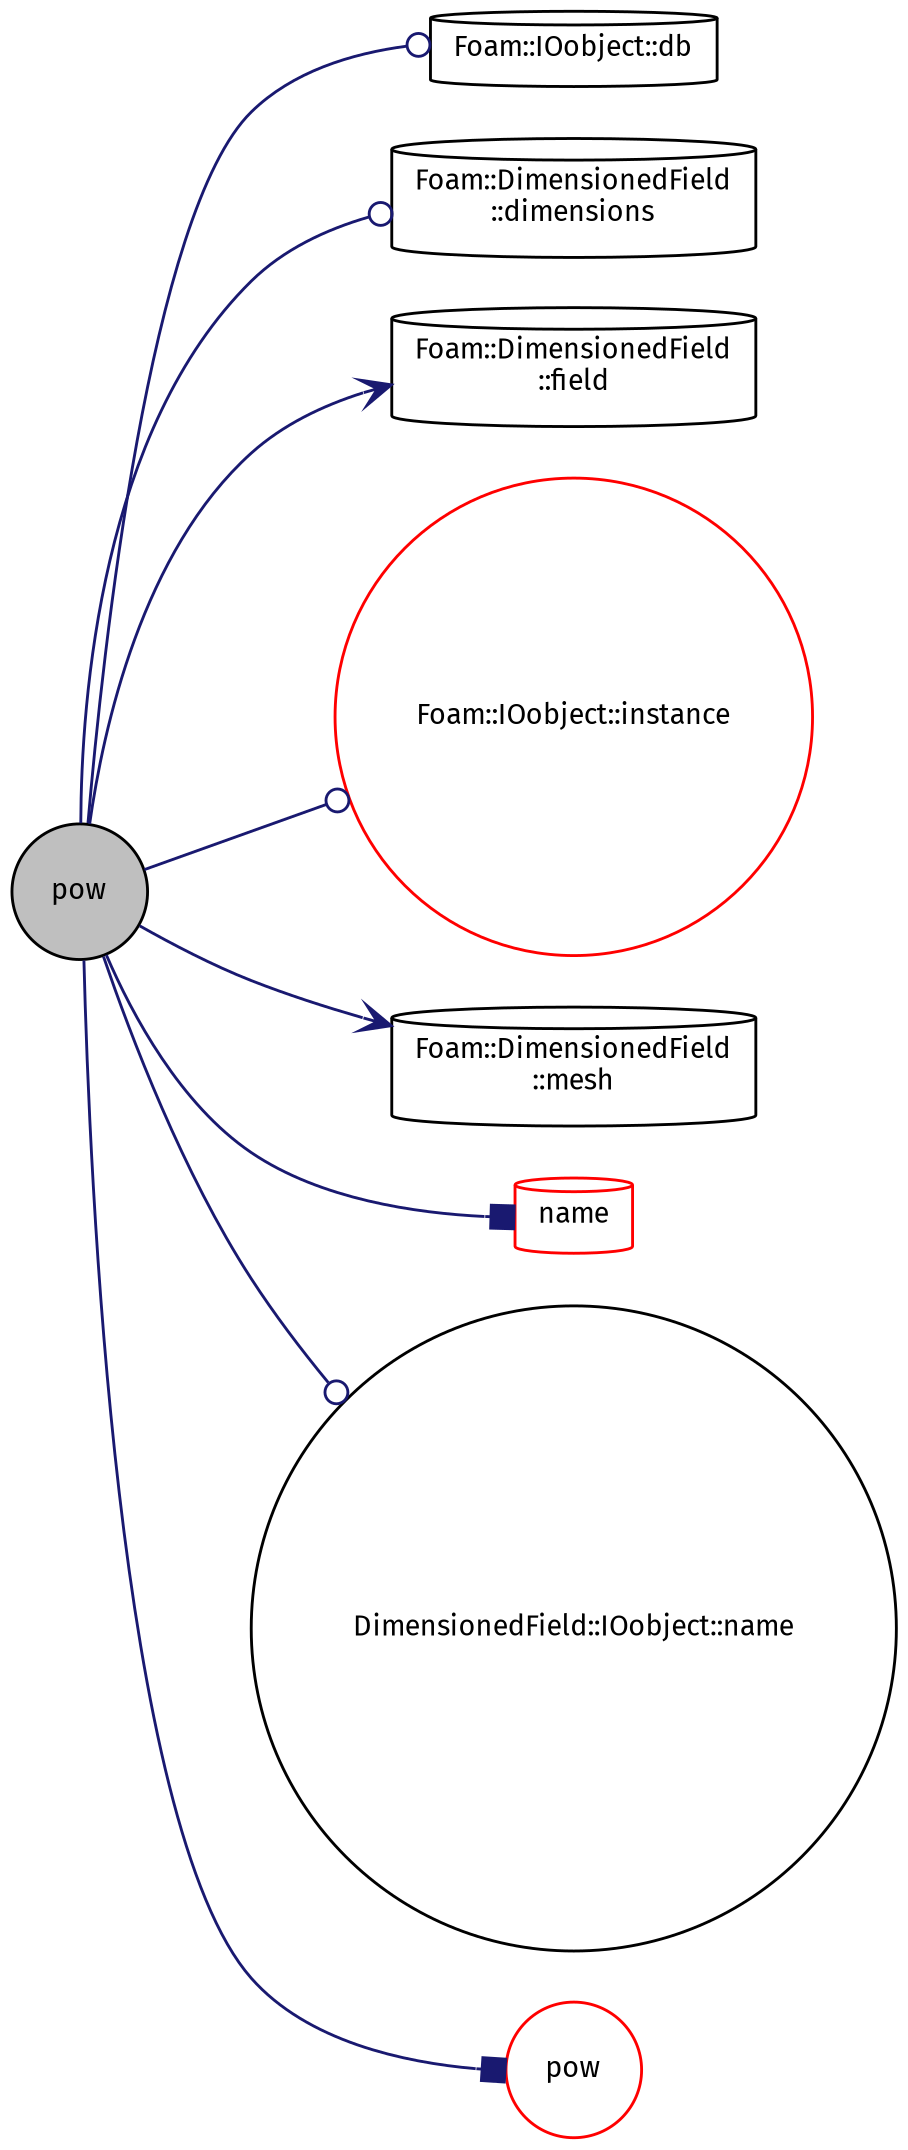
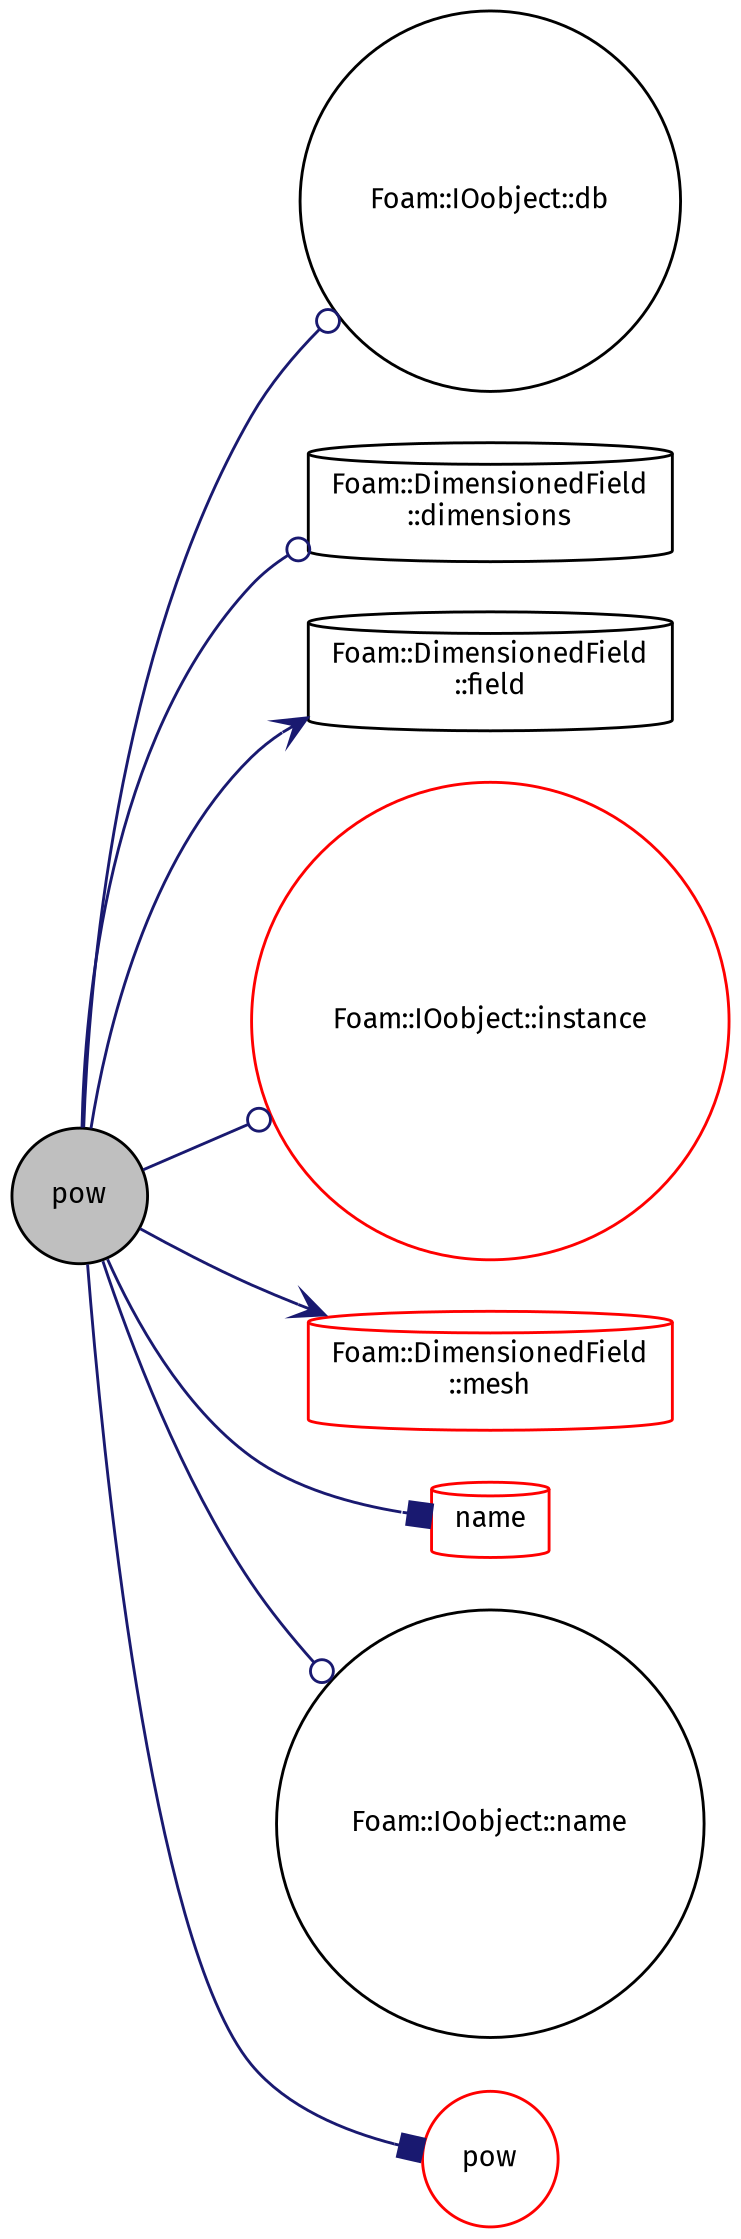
node "Foam::IOobject::db": shape cylinder -> circle
node "Foam::DimensionedField ::mesh": color black -> red
node "DimensionedField::IOobject::name": label "DimensionedField::IOobject::name" -> "Foam::IOobject::name"
